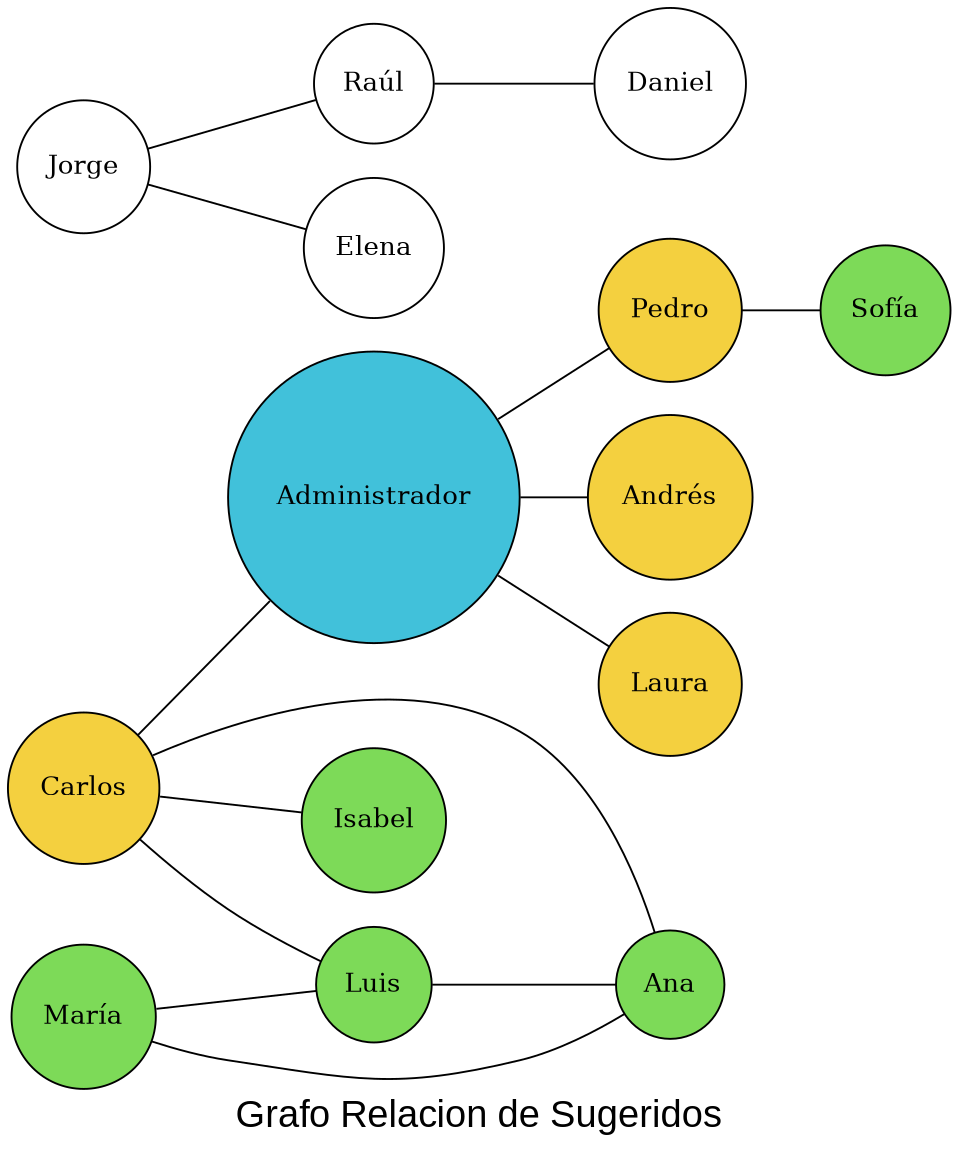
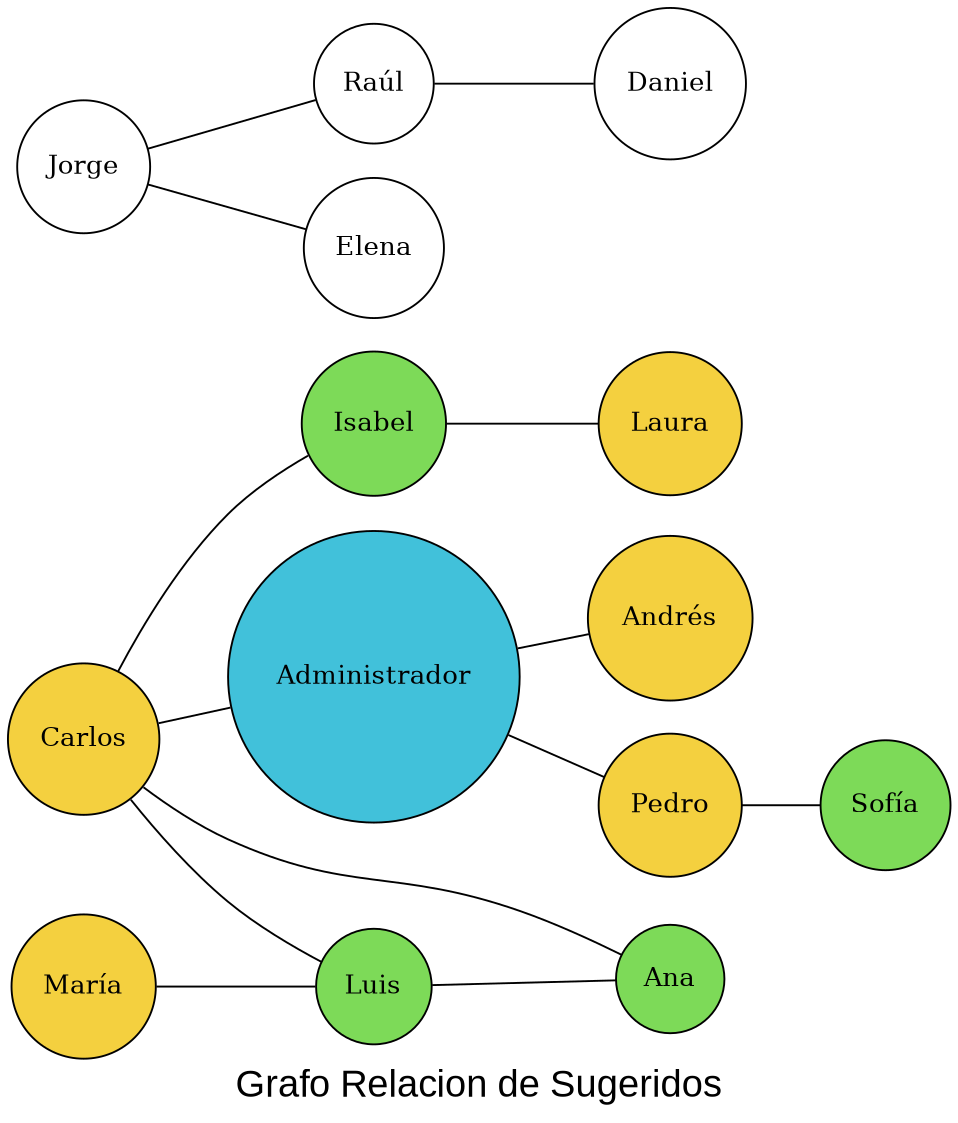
edge "Administrador" -- "Laura": now "Isabel" -- "Laura"
node "María": fillcolor #7dda58 -> #f4d03f
edge "Ana" -- "María": removed
